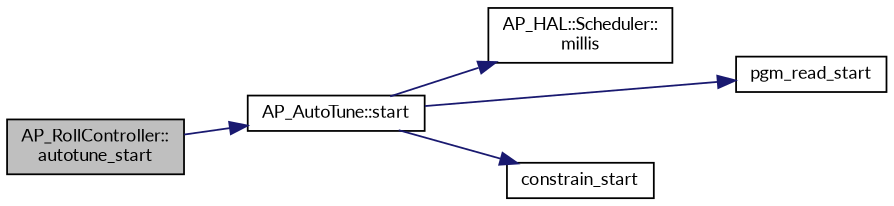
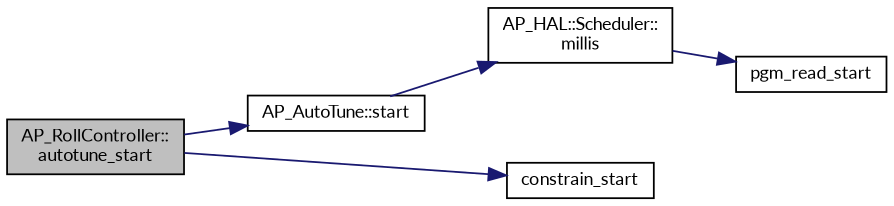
edge "AP_AutoTune::start" -> "pgm_read_start": now "AP_HAL::Scheduler:: millis" -> "pgm_read_start"
edge "AP_AutoTune::start" -> "constrain_start": now "AP_RollController:: autotune_start" -> "constrain_start"
